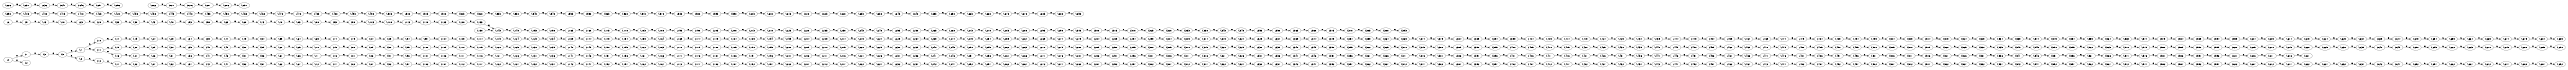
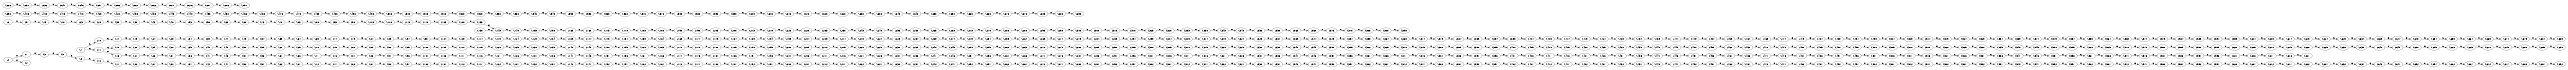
node "S661": added
edge "S5" -> "S7": removed, label "G"
